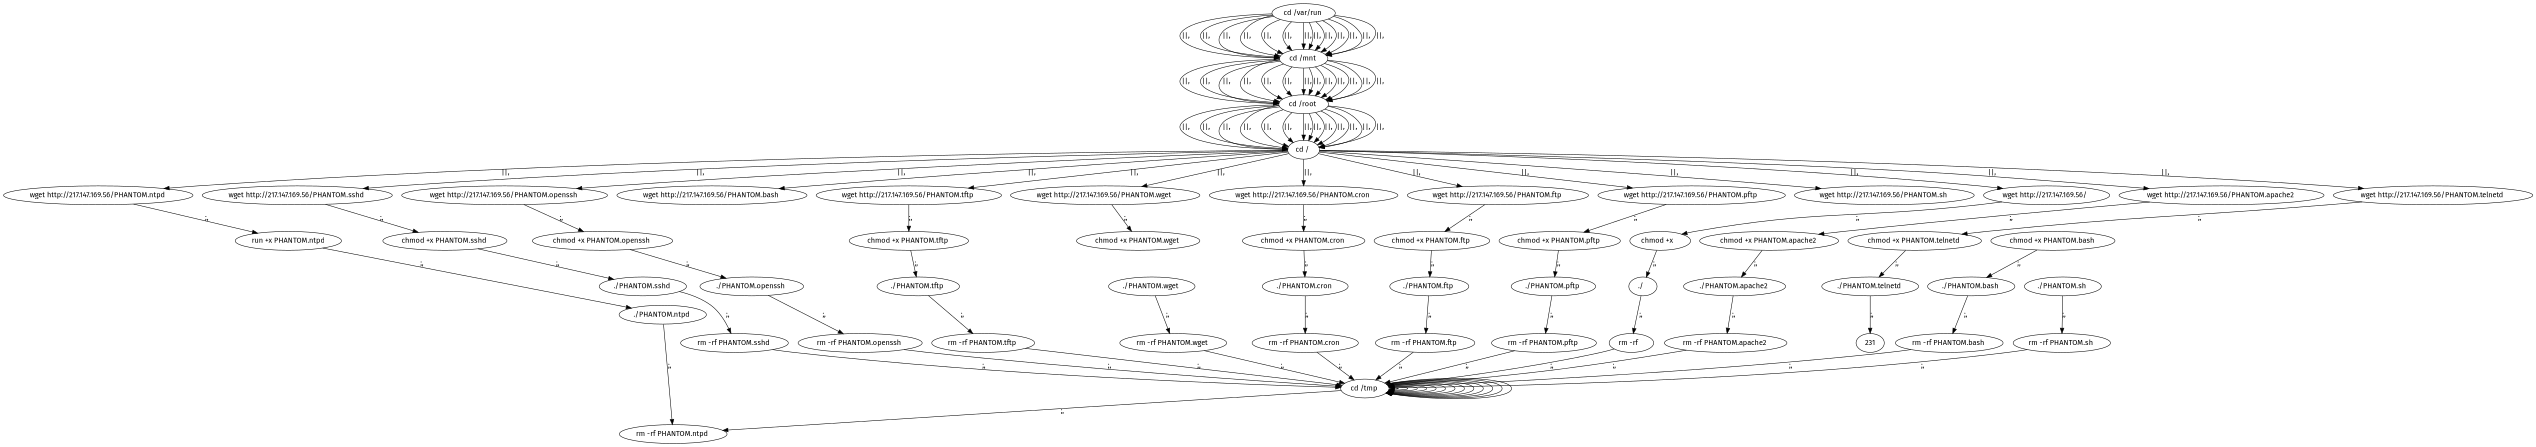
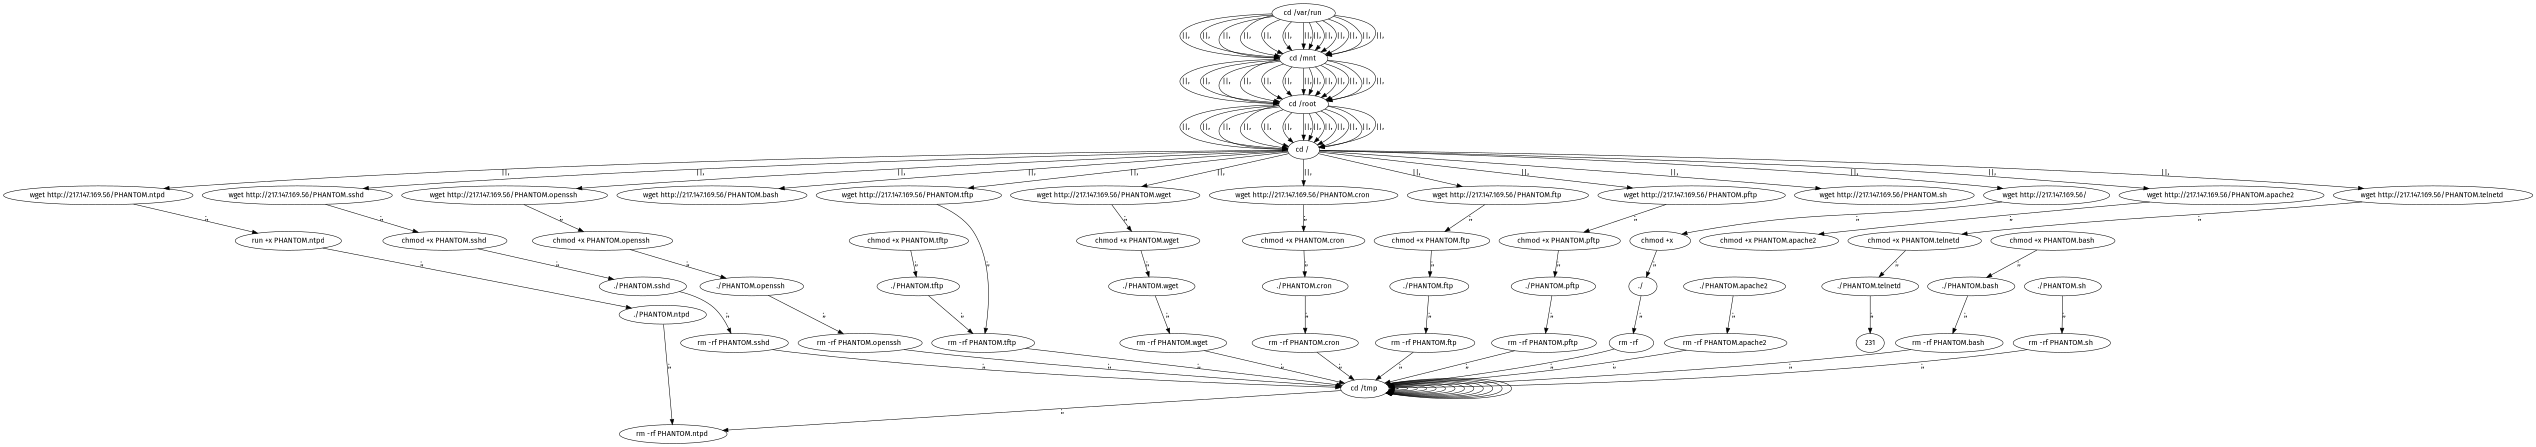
edge "wget http://217.147.169.56/PHANTOM.tftp" -> "chmod +x PHANTOM.tftp": now "wget http://217.147.169.56/PHANTOM.tftp" -> "rm -rf PHANTOM.tftp"
edge "chmod +x PHANTOM.wget" -> "./PHANTOM.wget": added, label ";,"
edge "chmod +x PHANTOM.apache2" -> "./PHANTOM.apache2": removed, label ";,"
